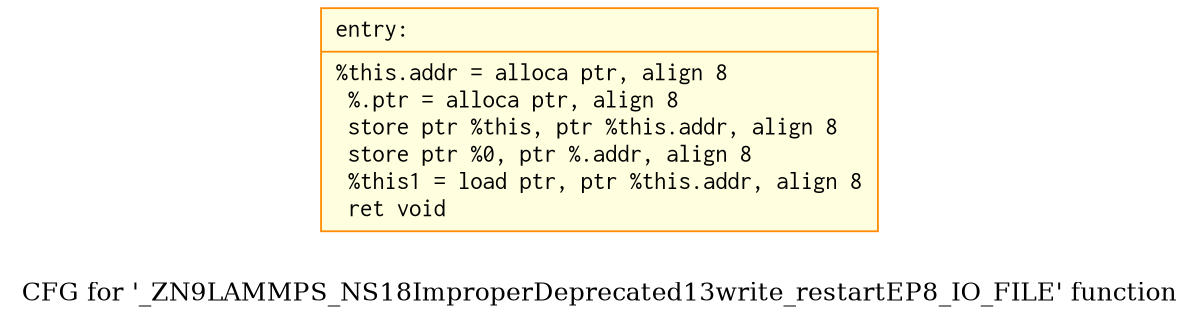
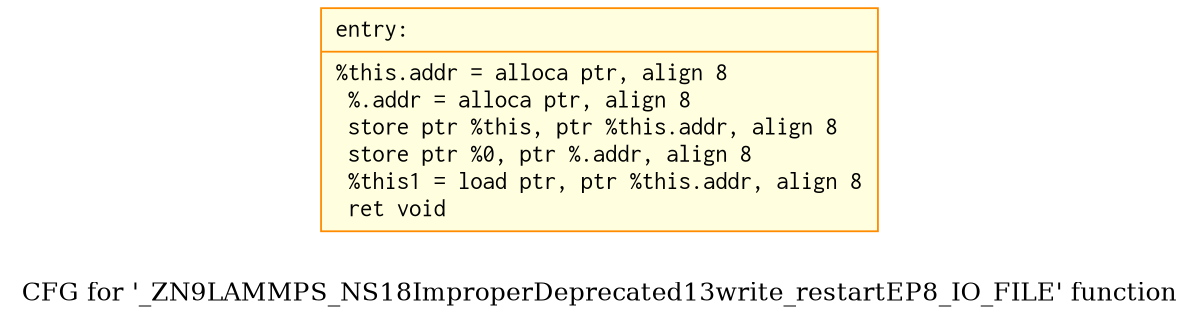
node "entry:": text "%.ptr = alloca ptr, align 8" -> "%.addr = alloca ptr, align 8"
